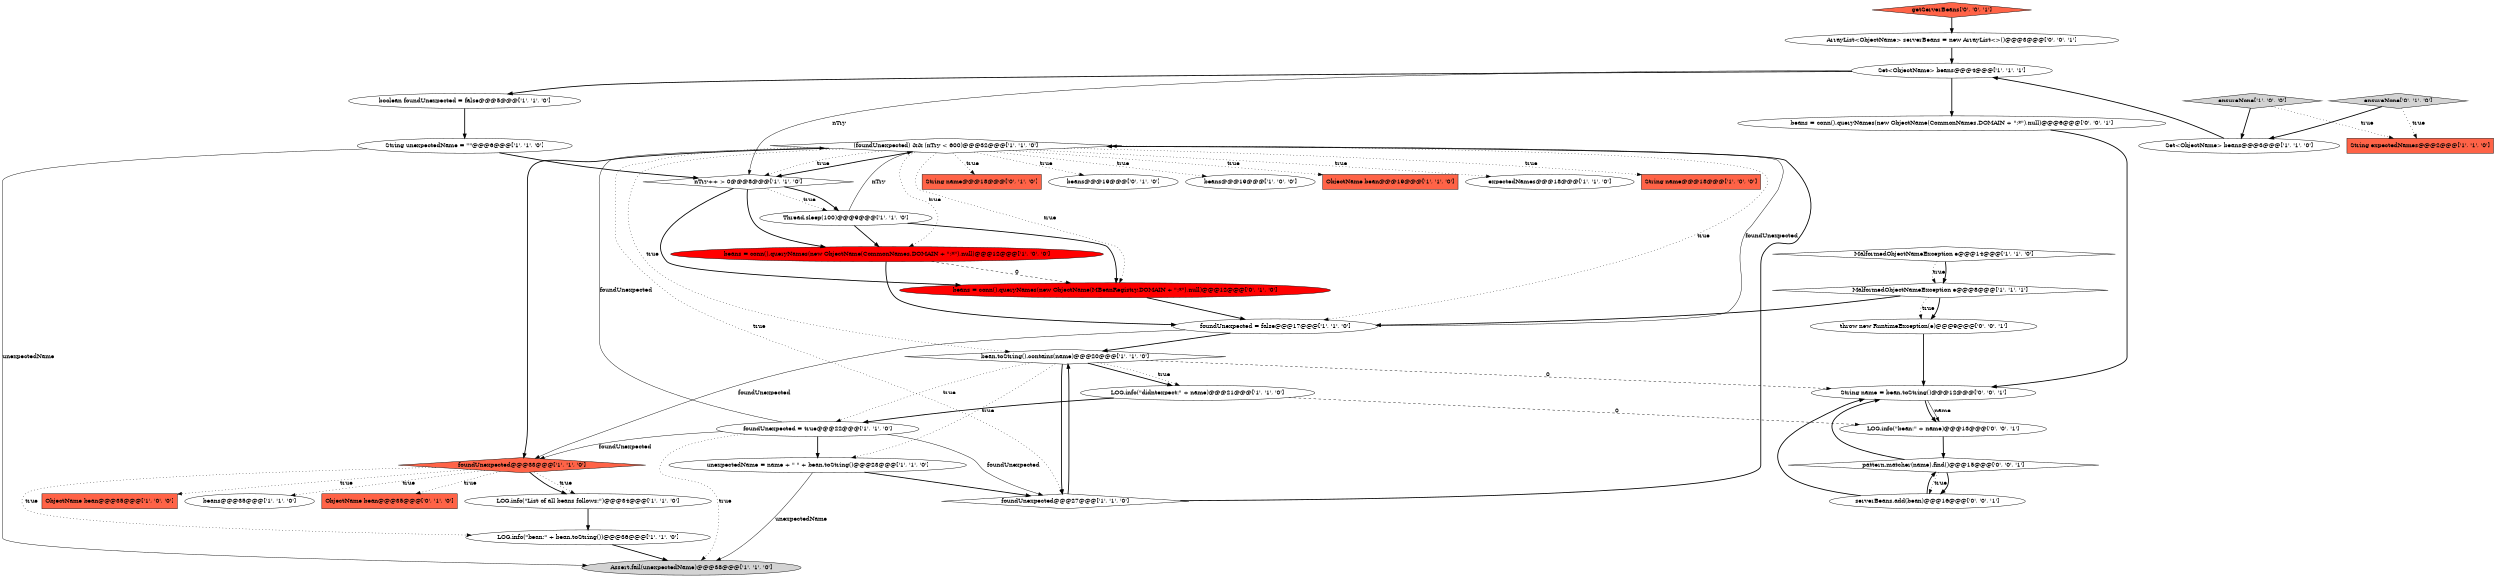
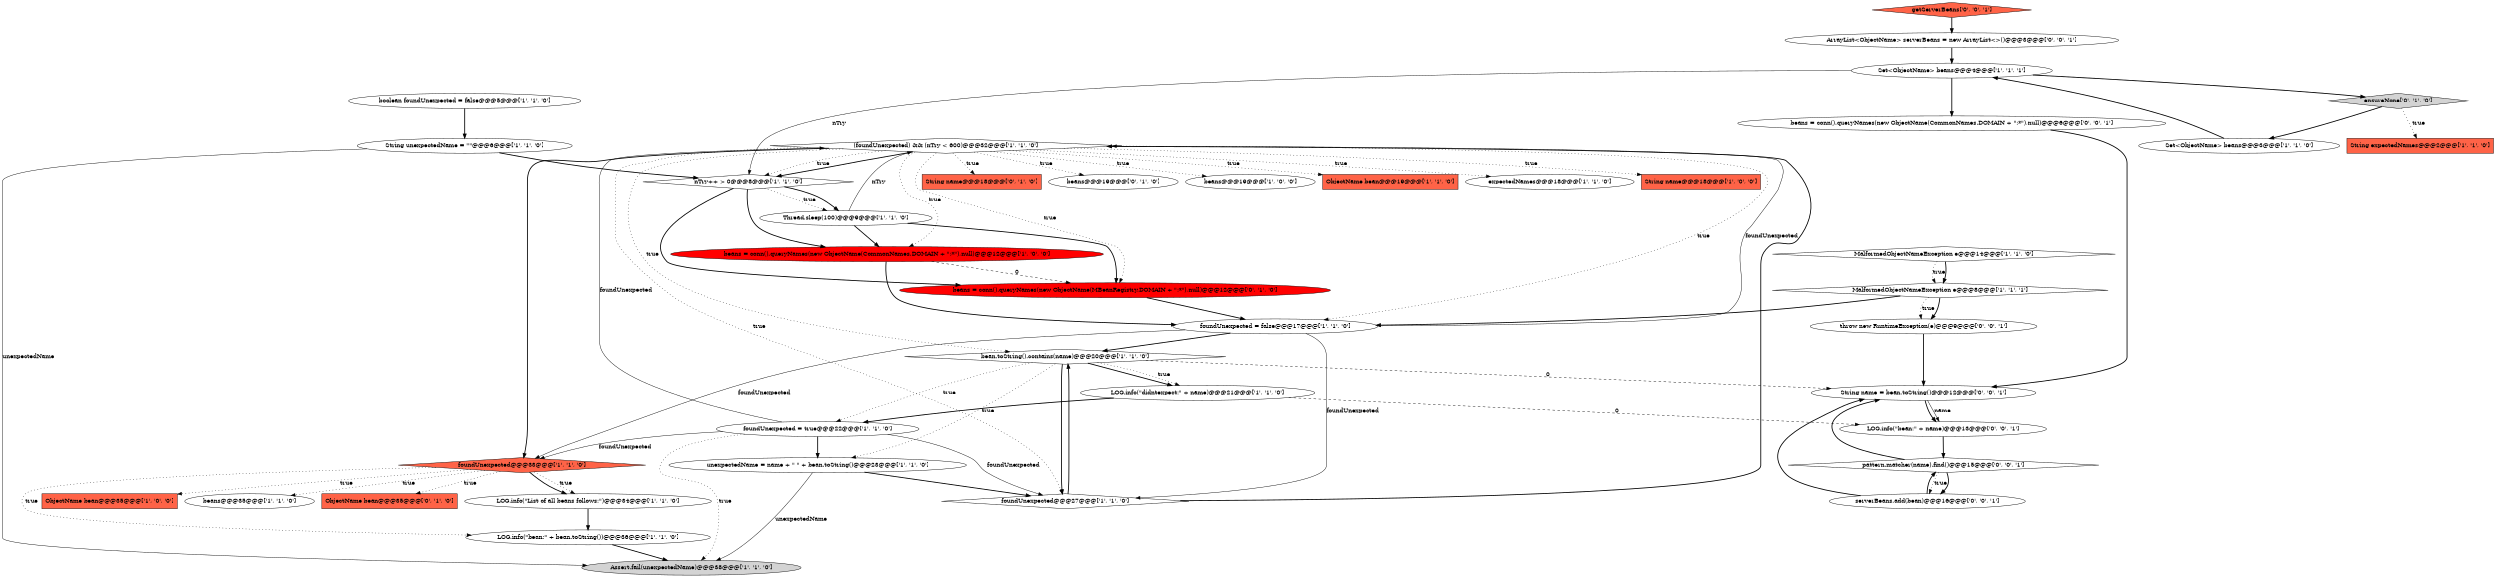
edge "Set<ObjectName> beans@@@4@@@['1', '1', '1']" -> "boolean foundUnexpected = false@@@5@@@['1', '1', '0']": now "Set<ObjectName> beans@@@4@@@['1', '1', '1']" -> "ensureNone['0', '1', '0']"
node "ensureNone['1', '0', '0']": removed
edge "foundUnexpected = false@@@17@@@['1', '1', '0']" -> "foundUnexpected@@@27@@@['1', '1', '0']": added, label "foundUnexpected"
